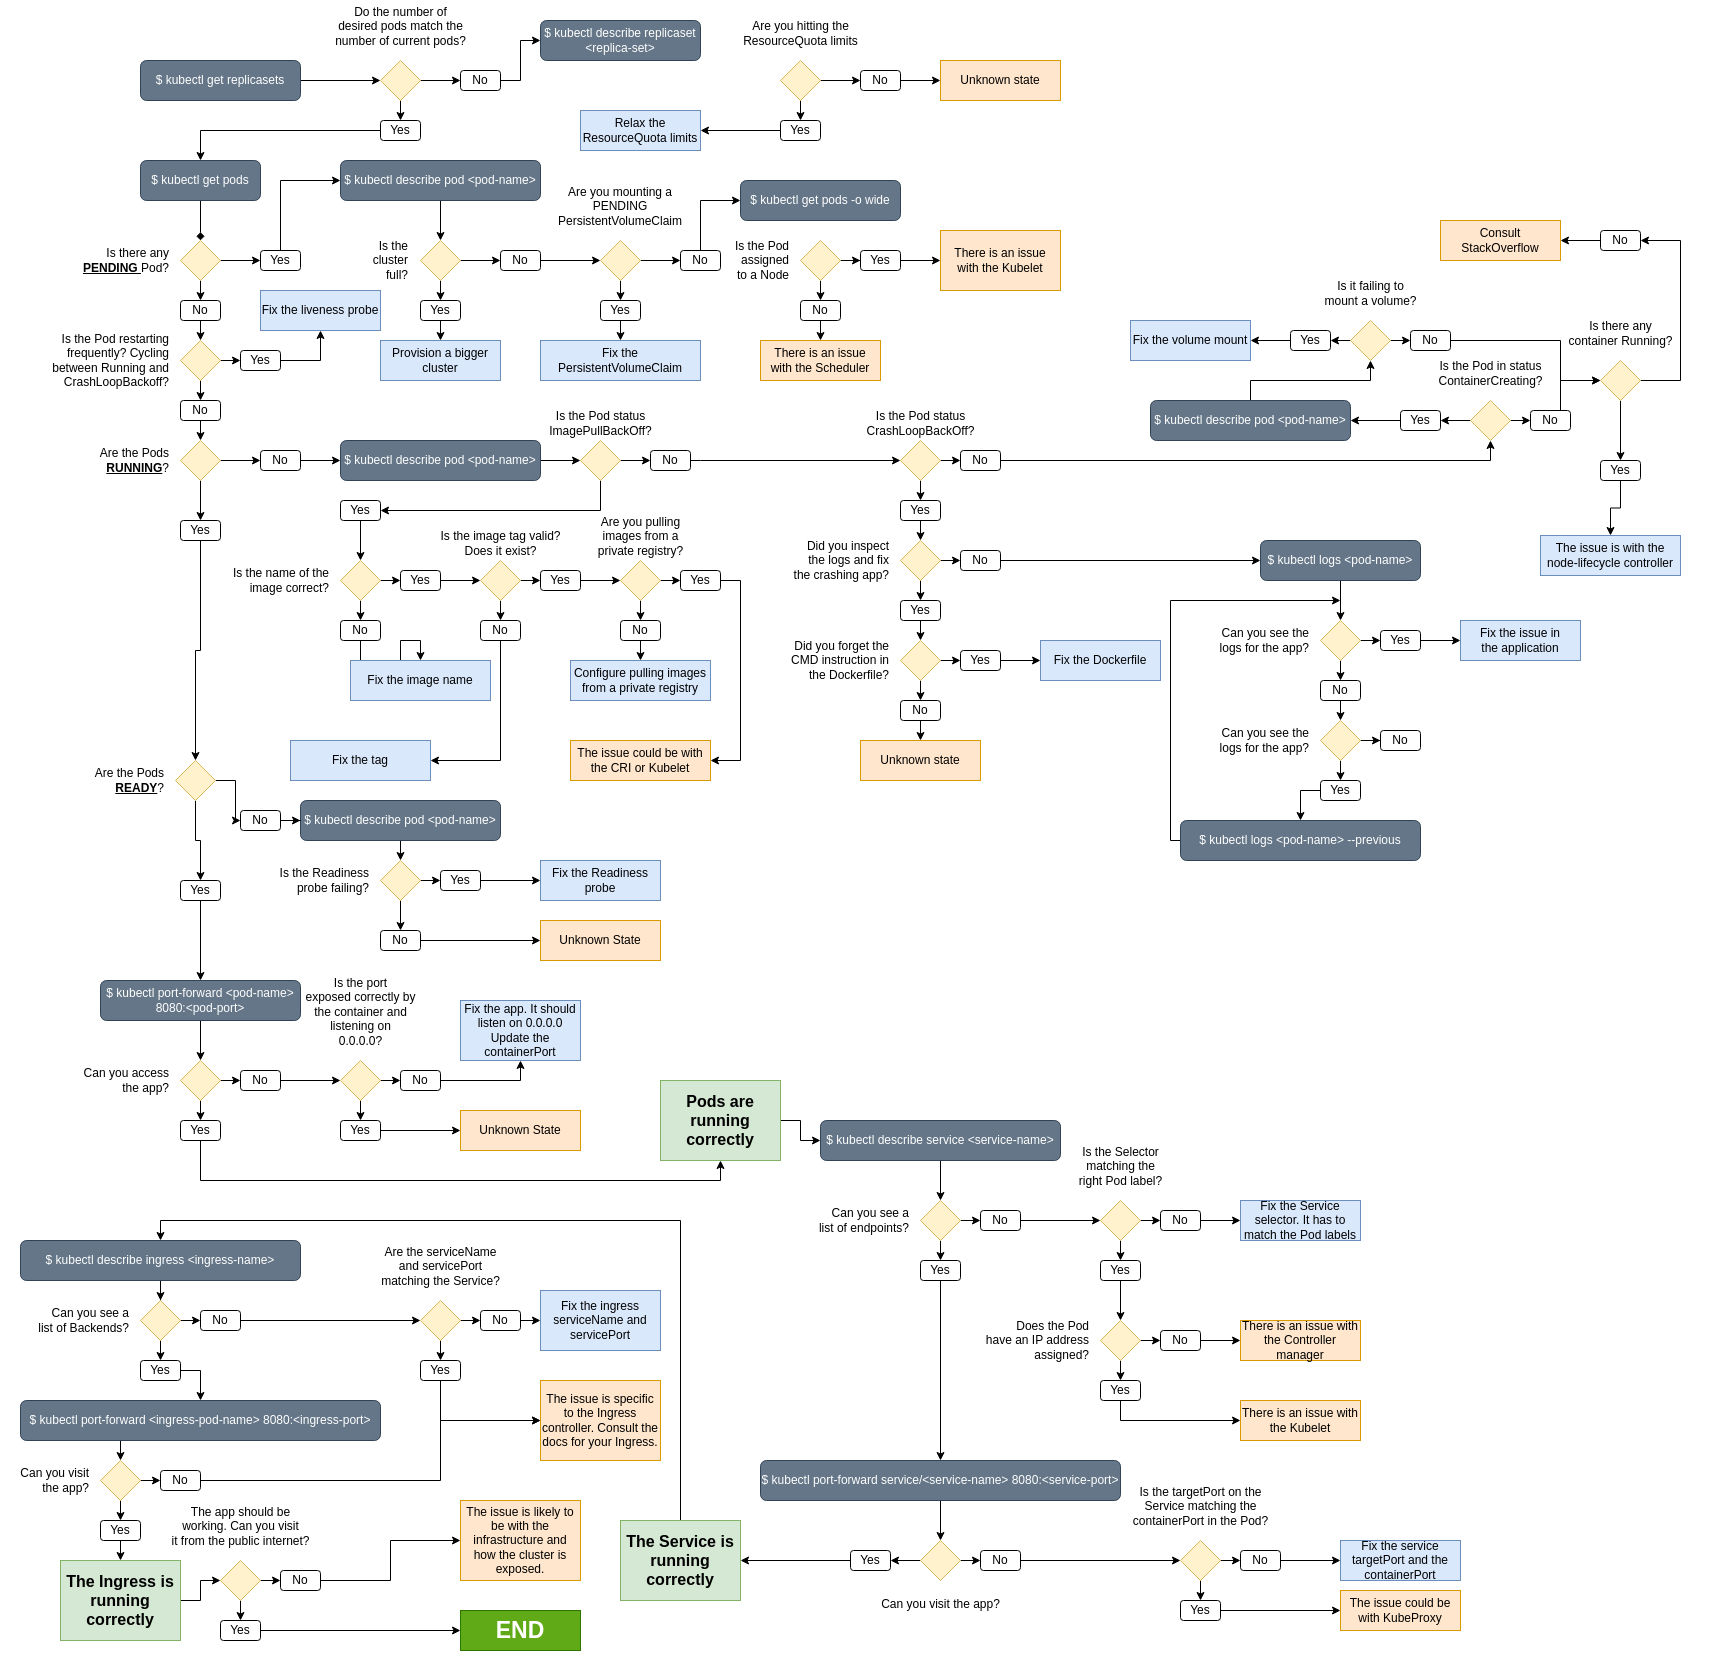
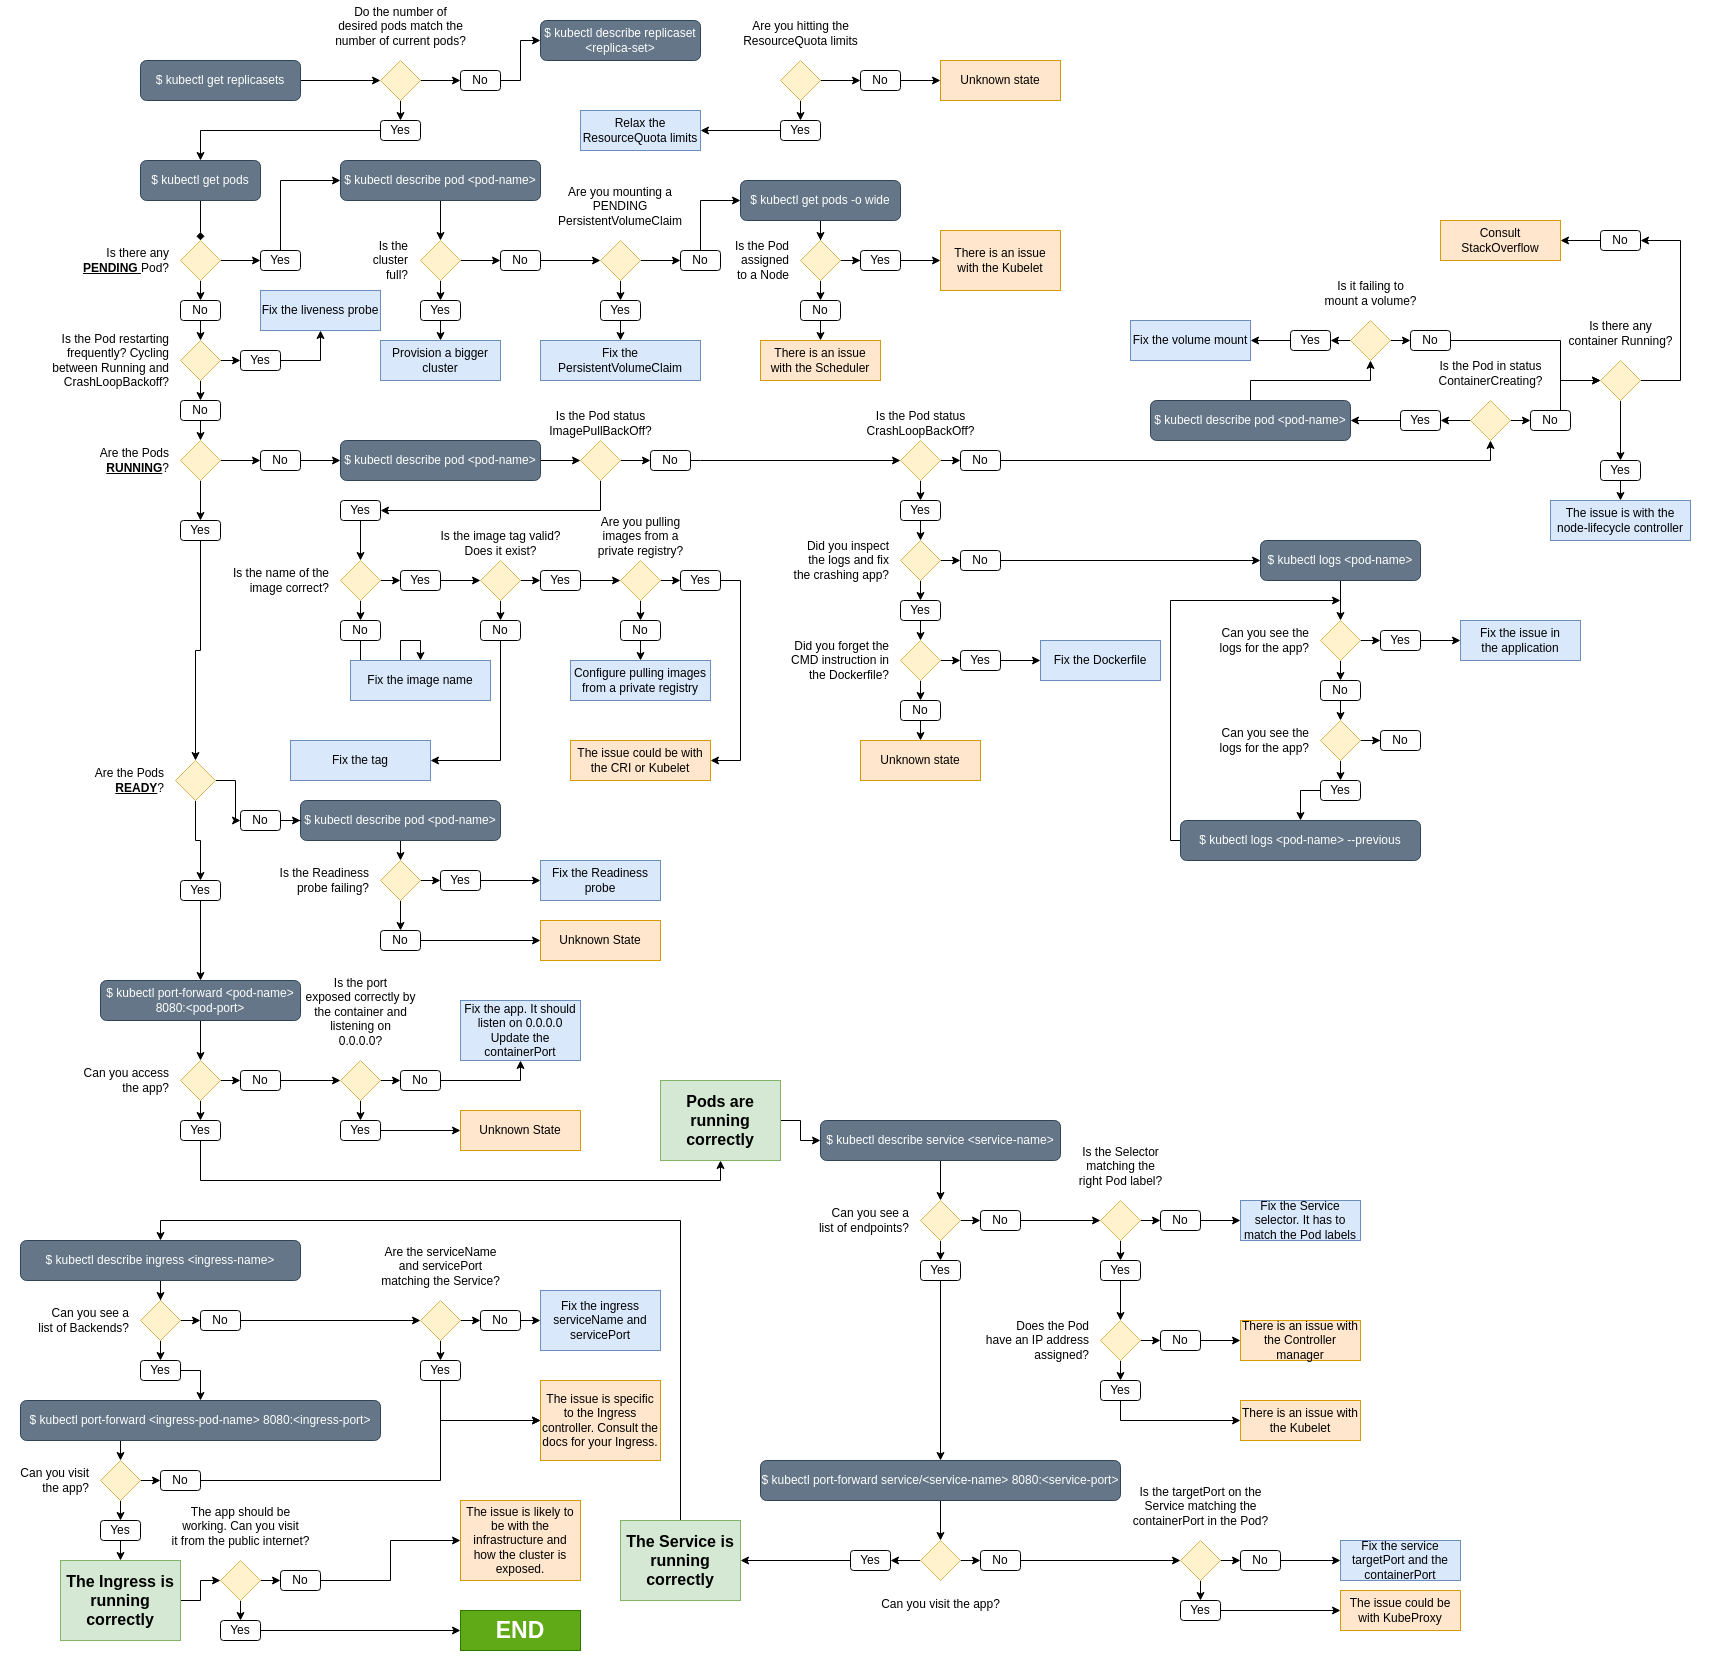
edge "$ kubectl get pods -o wide" -> "Is the Pod assigned to a Node": added
node "The issue is with the node-lifecycle controller": moved (1611, 556) -> (1621, 521)
